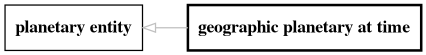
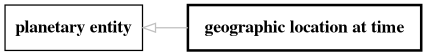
node "geographic planetary at time": label "geographic planetary at time" -> "geographic location at time"
